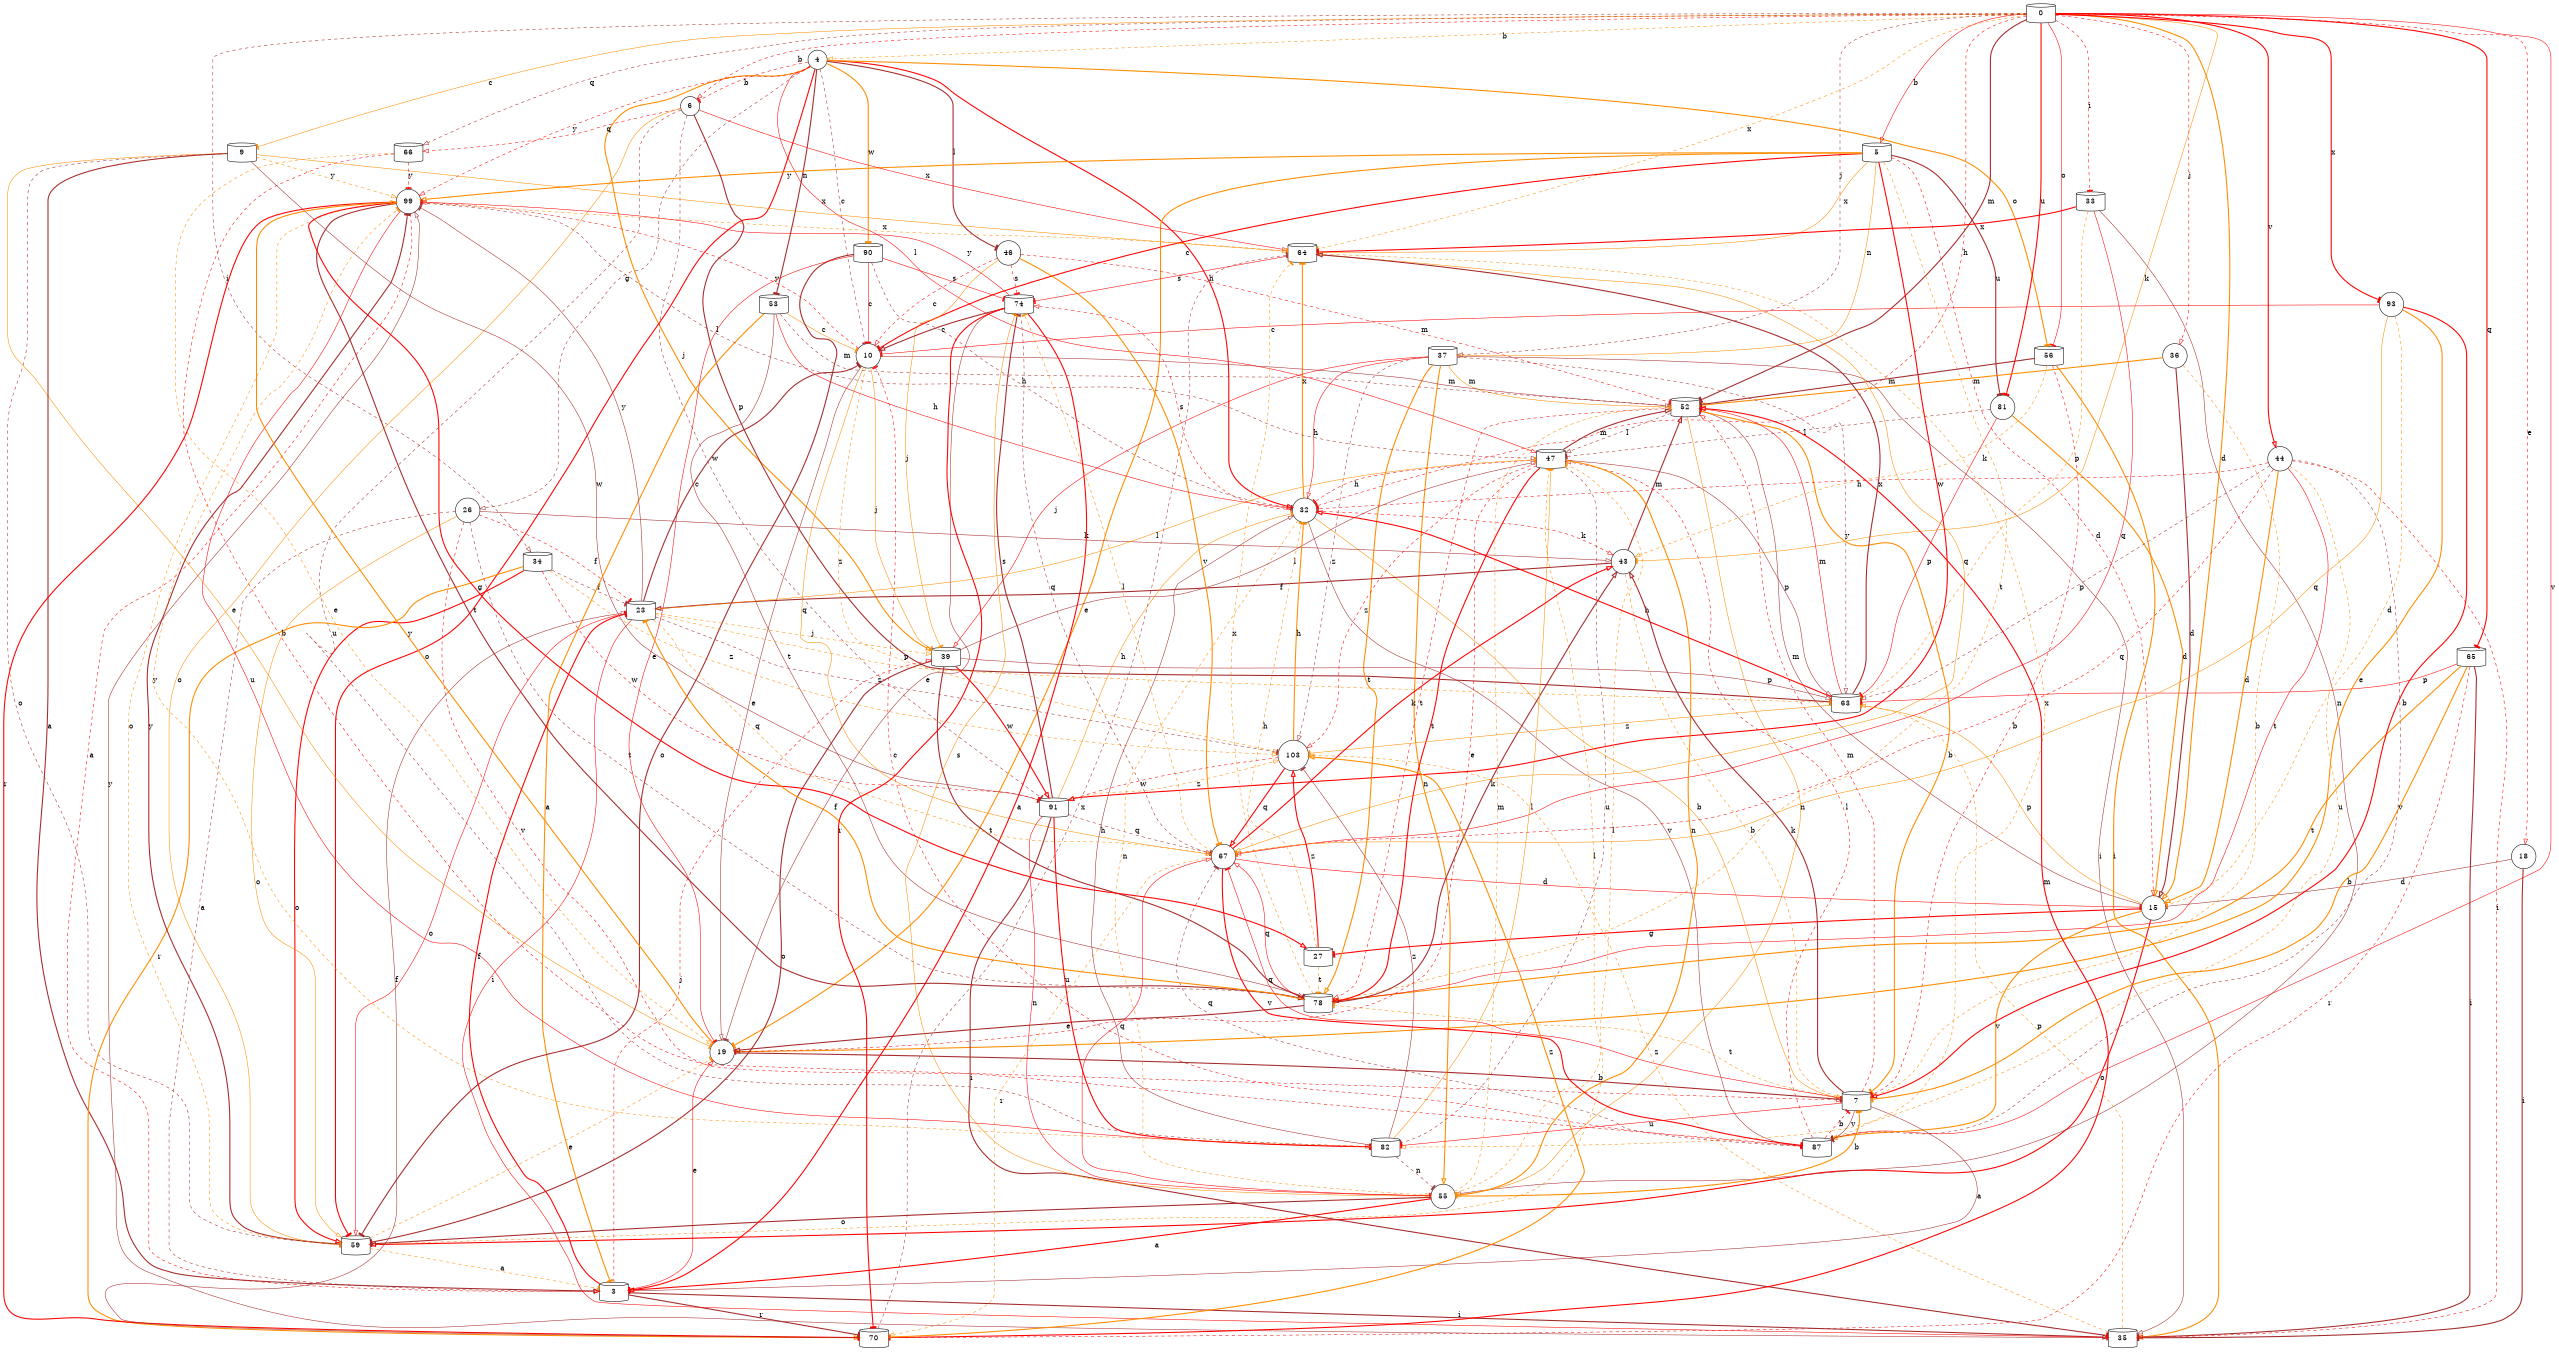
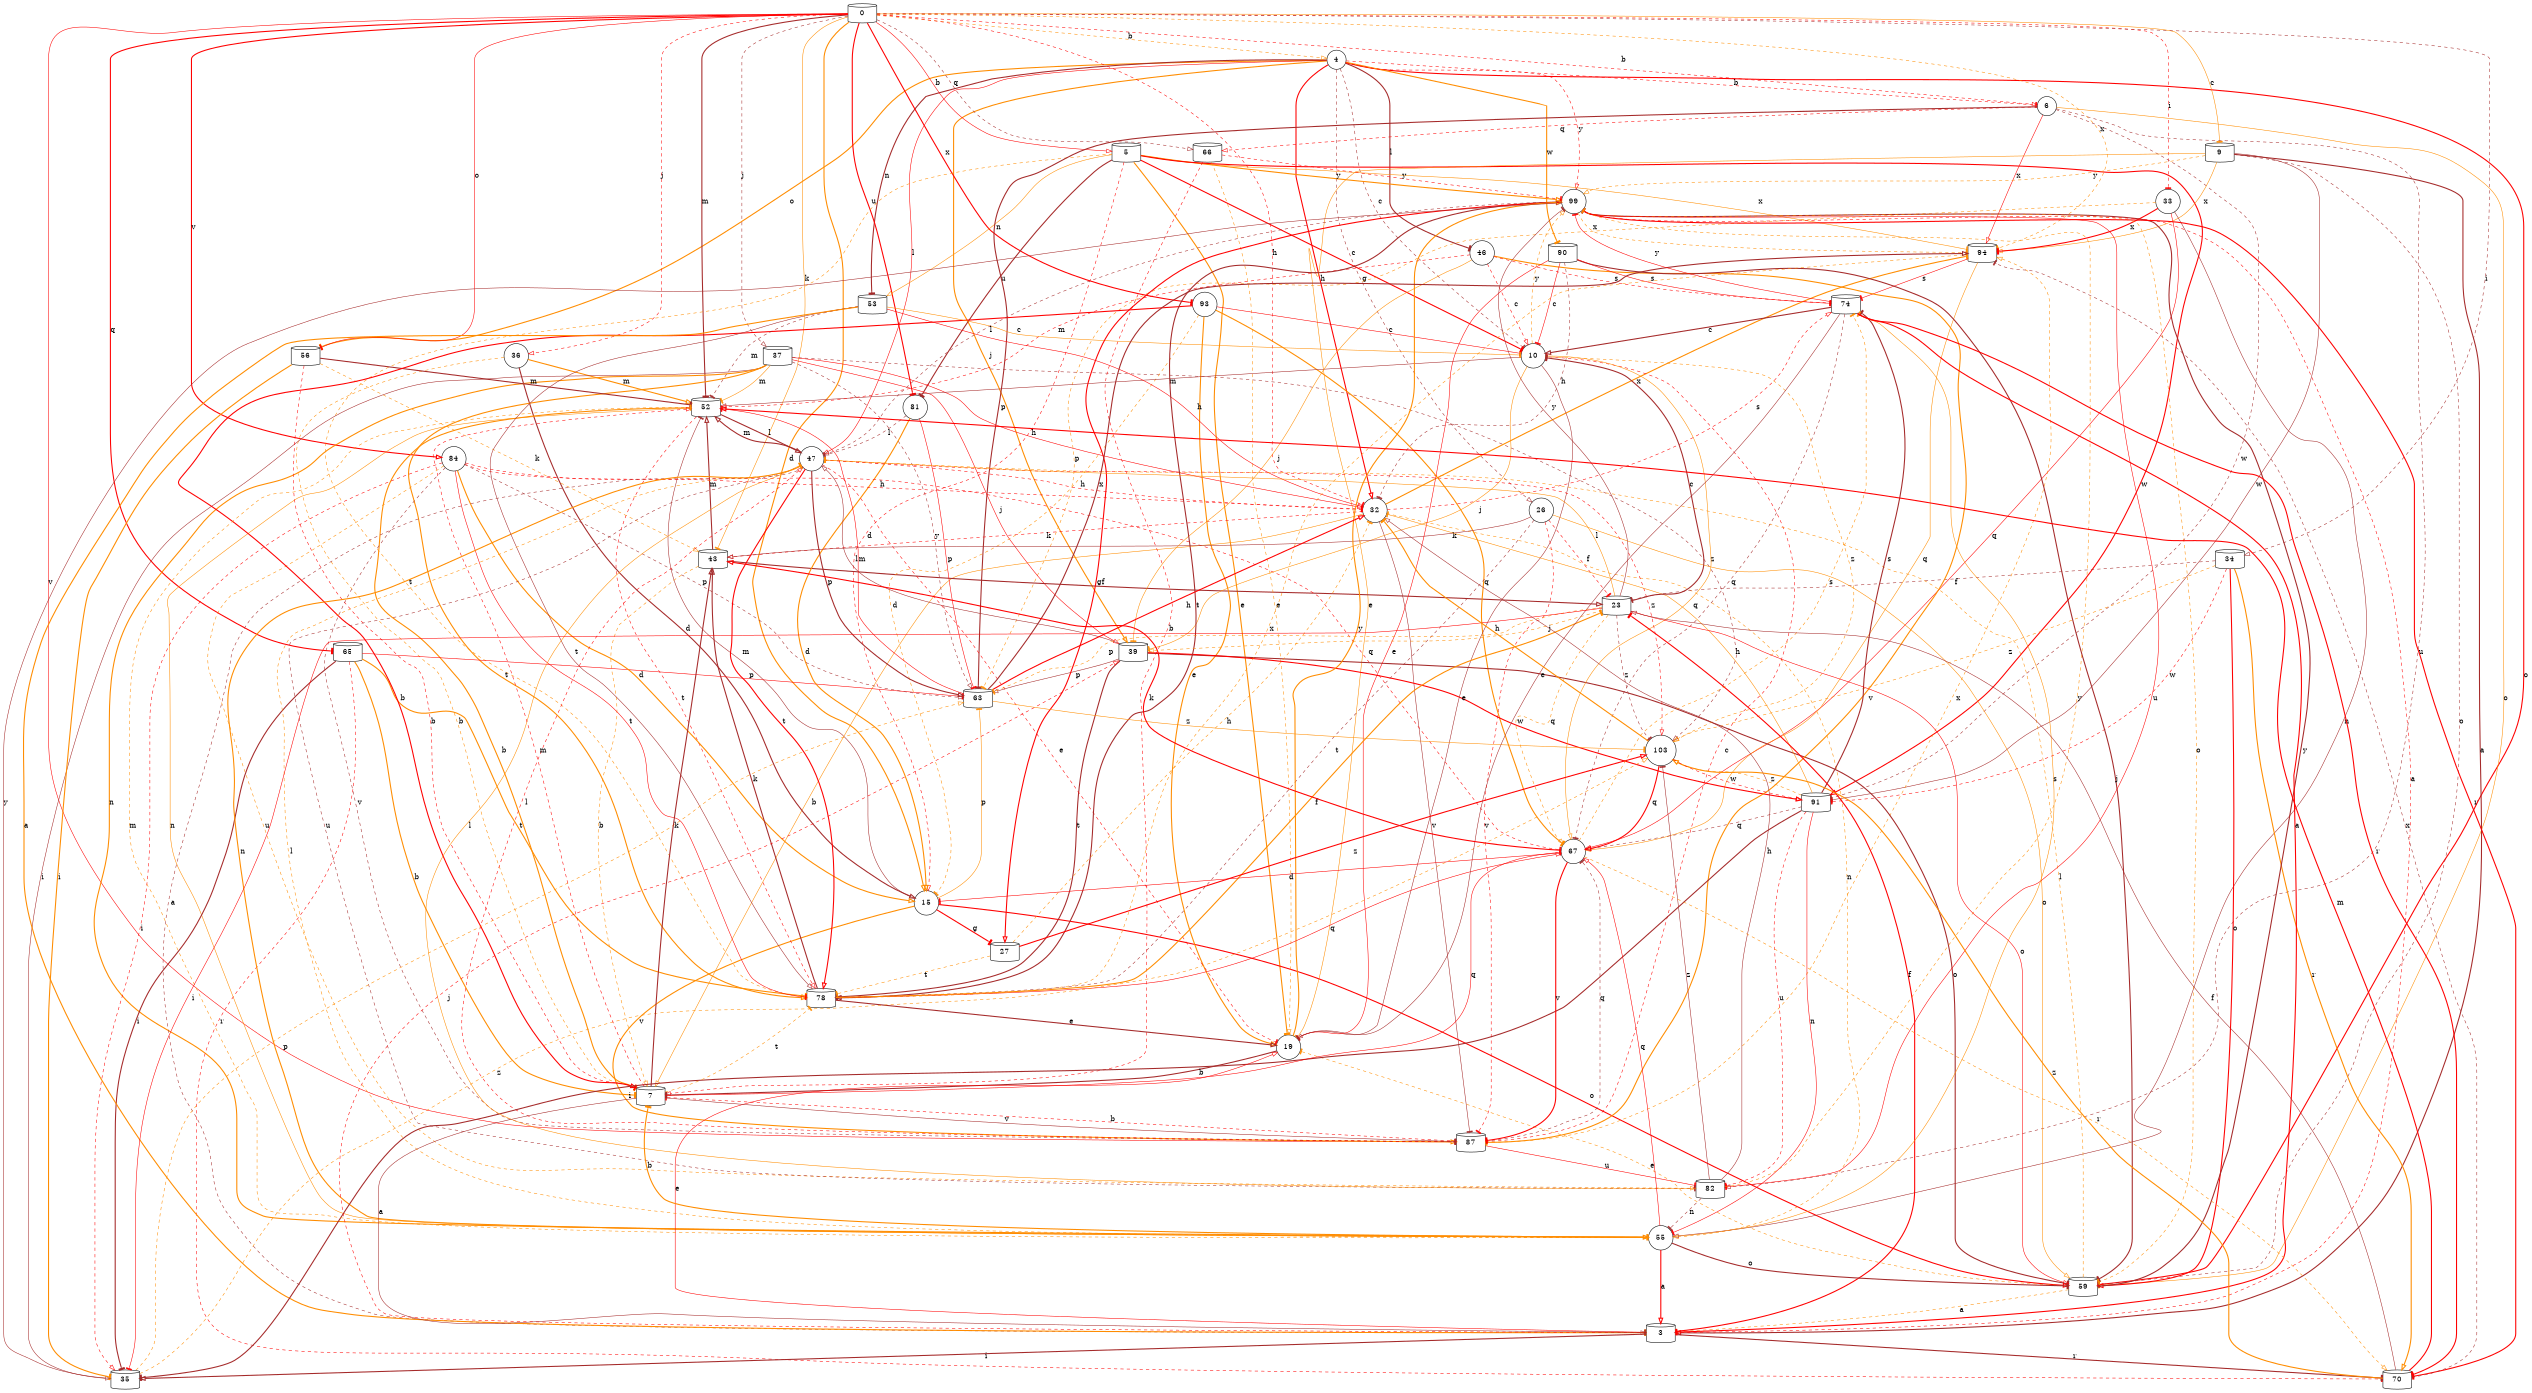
node "33": shape cylinder -> circle
edge "10" -> "99": color red -> darkorange
node "64": label "64" -> "94"
edge "46" -> "52": arrowhead tee -> onormal
edge "5" -> "37": now "5" -> "53"
edge "52" -> "47": style dashed -> bold
node "47": shape cylinder -> circle
node "44": label "44" -> "84"
edge "46" -> "67": now "46" -> "87"
edge "47" -> "63": style solid -> bold
node "43": shape circle -> cylinder
edge "67" -> "74": label "l" -> "s"
edge "90" -> "59": label "o" -> "j"
edge "93" -> "67": style solid -> bold
node "18": removed
edge "56" -> "35": arrowhead onormal -> tee
edge "26" -> "3": now "47" -> "3"
edge "91" -> "82": style bold -> dashed
edge "7" -> "82": now "87" -> "82"
